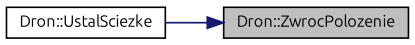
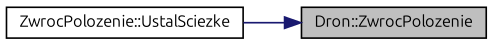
node "Dron::UstalSciezke": label "Dron::UstalSciezke" -> "ZwrocPolozenie::UstalSciezke"
